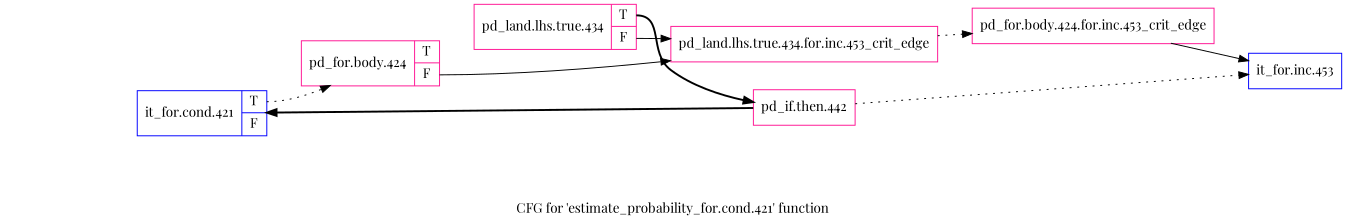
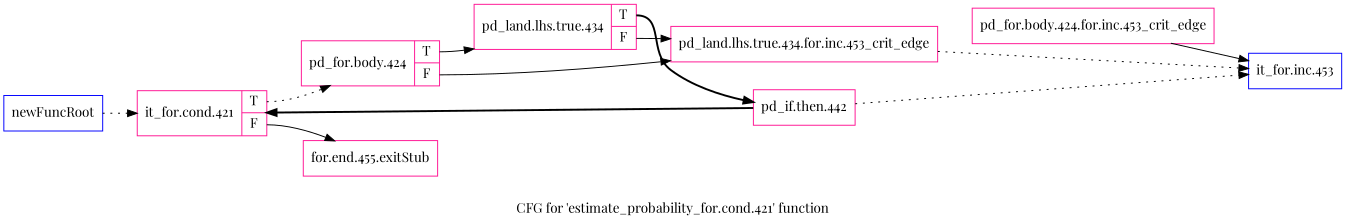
edge "pd_land.lhs.true.434.for.inc.453_crit_edge" -> "pd_for.body.424.for.inc.453_crit_edge": now "pd_land.lhs.true.434.for.inc.453_crit_edge" -> "it_for.inc.453"
edge "pd_for.body.424" -> "pd_land.lhs.true.434": added
node "newFuncRoot": added
node "it_for.cond.421": color blue -> deeppink
node "for.end.455.exitStub": added
